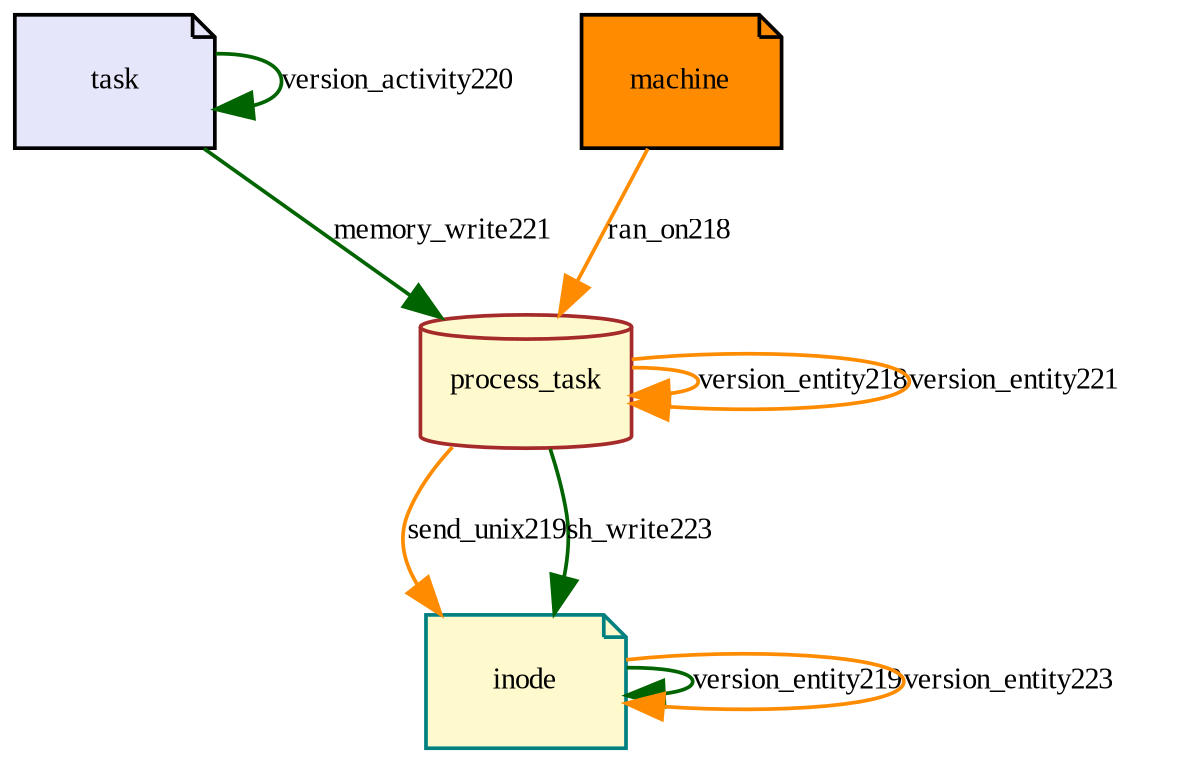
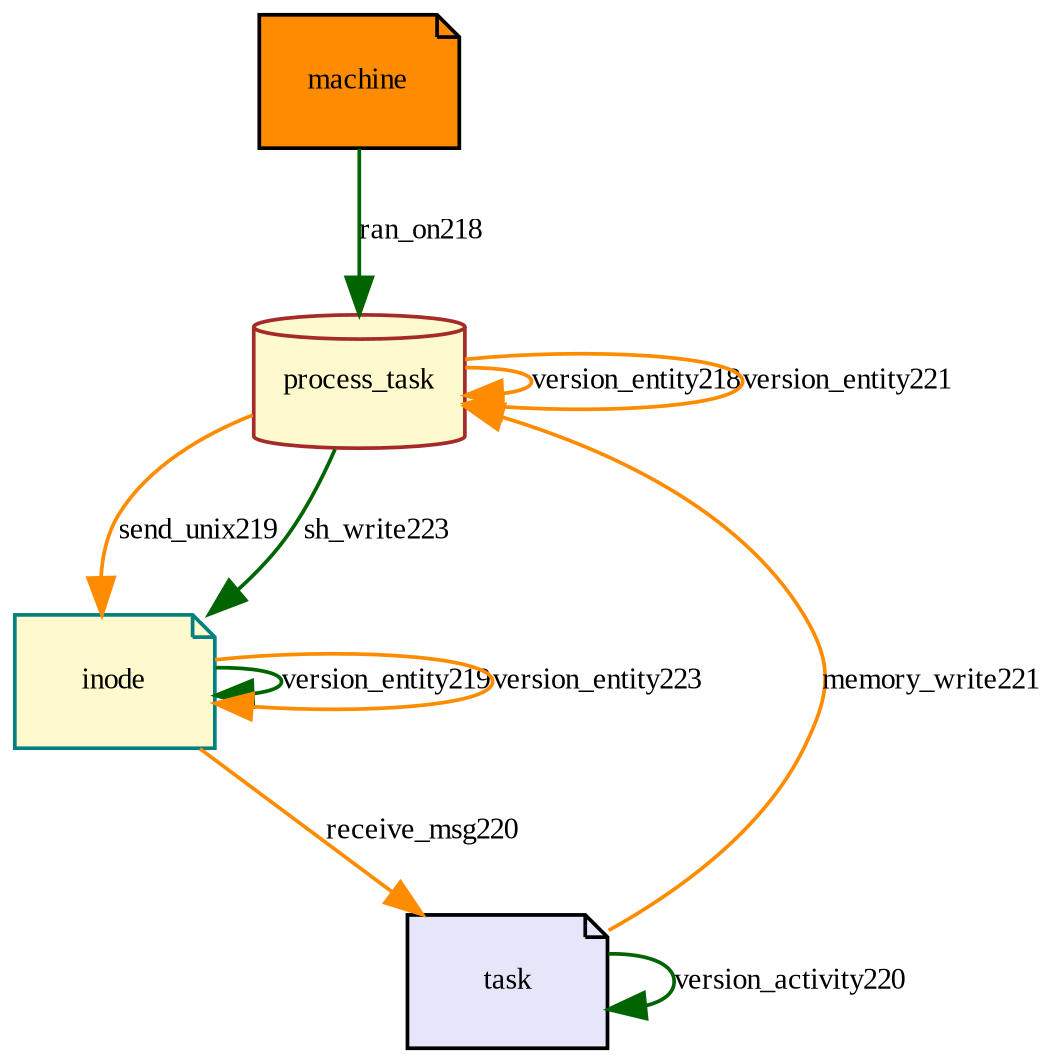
edge "machine" -> "process_task": color darkorange -> darkgreen
edge "task" -> "process_task": color darkgreen -> darkorange
edge "inode" -> "task": added, label "receive_msg220"
